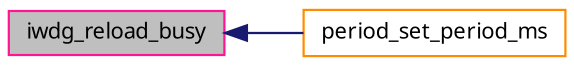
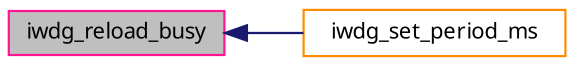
node "period_set_period_ms": label "period_set_period_ms" -> "iwdg_set_period_ms"
